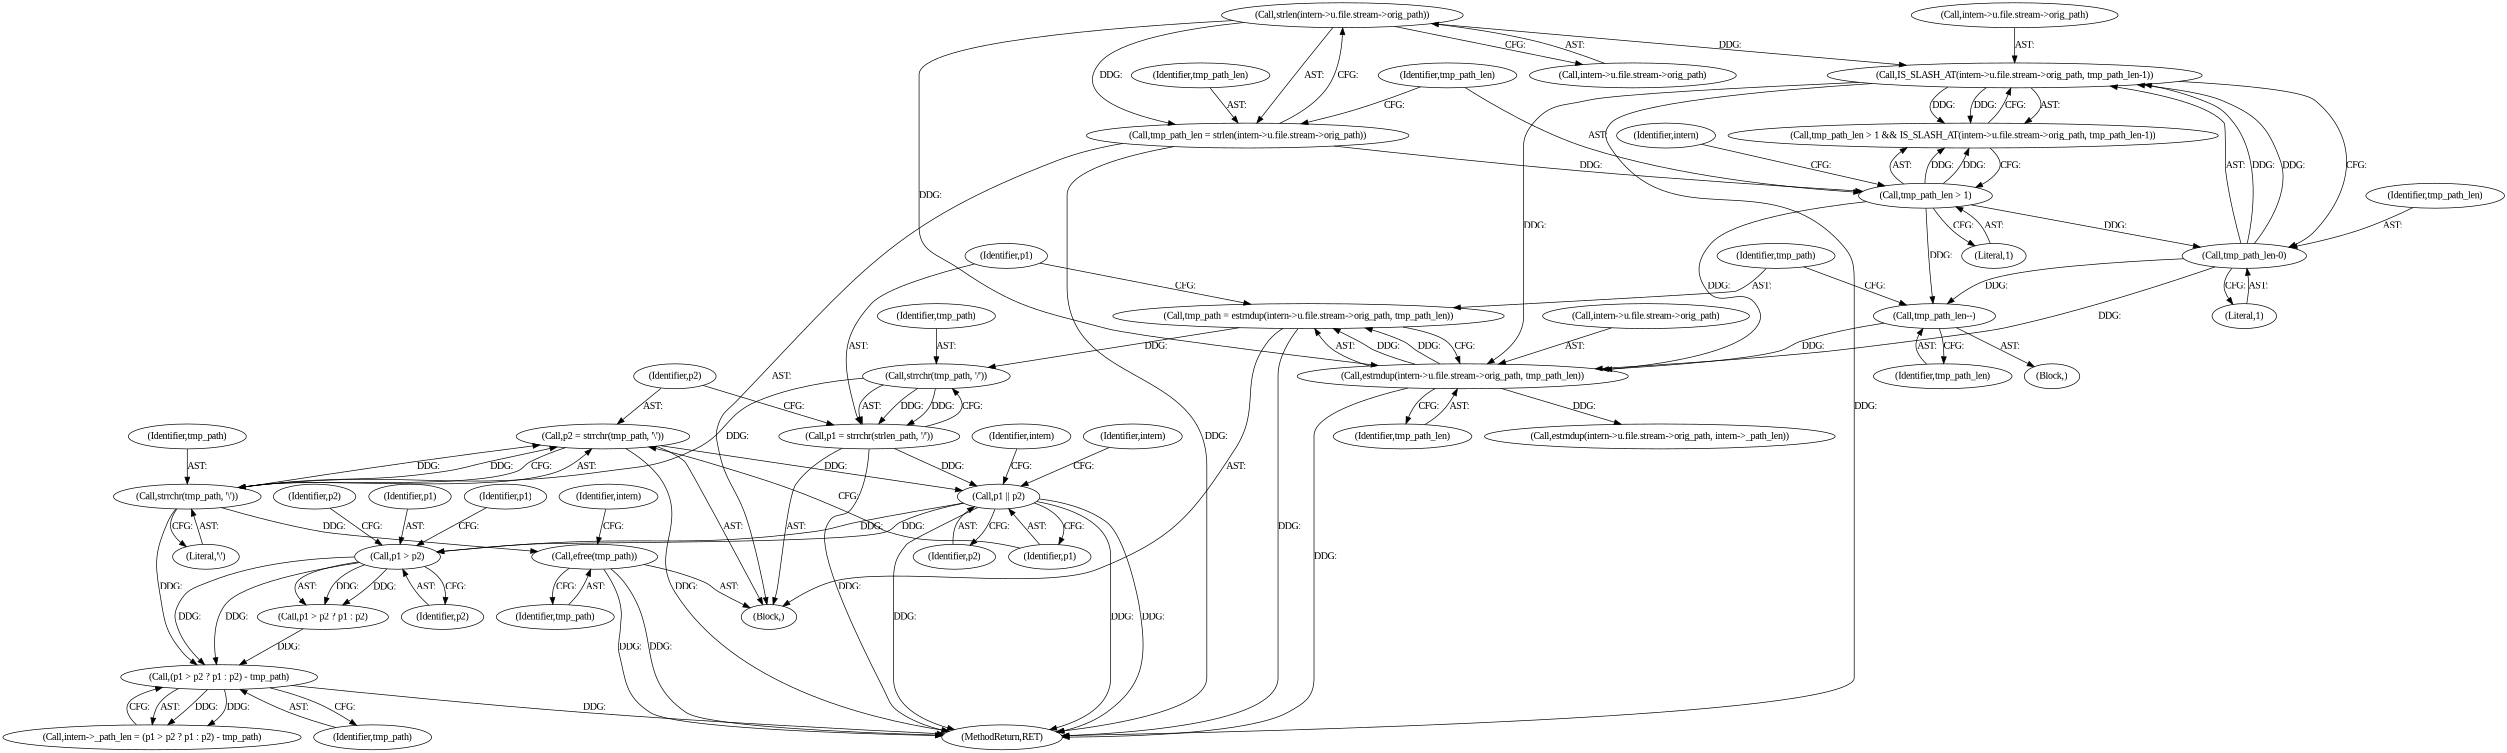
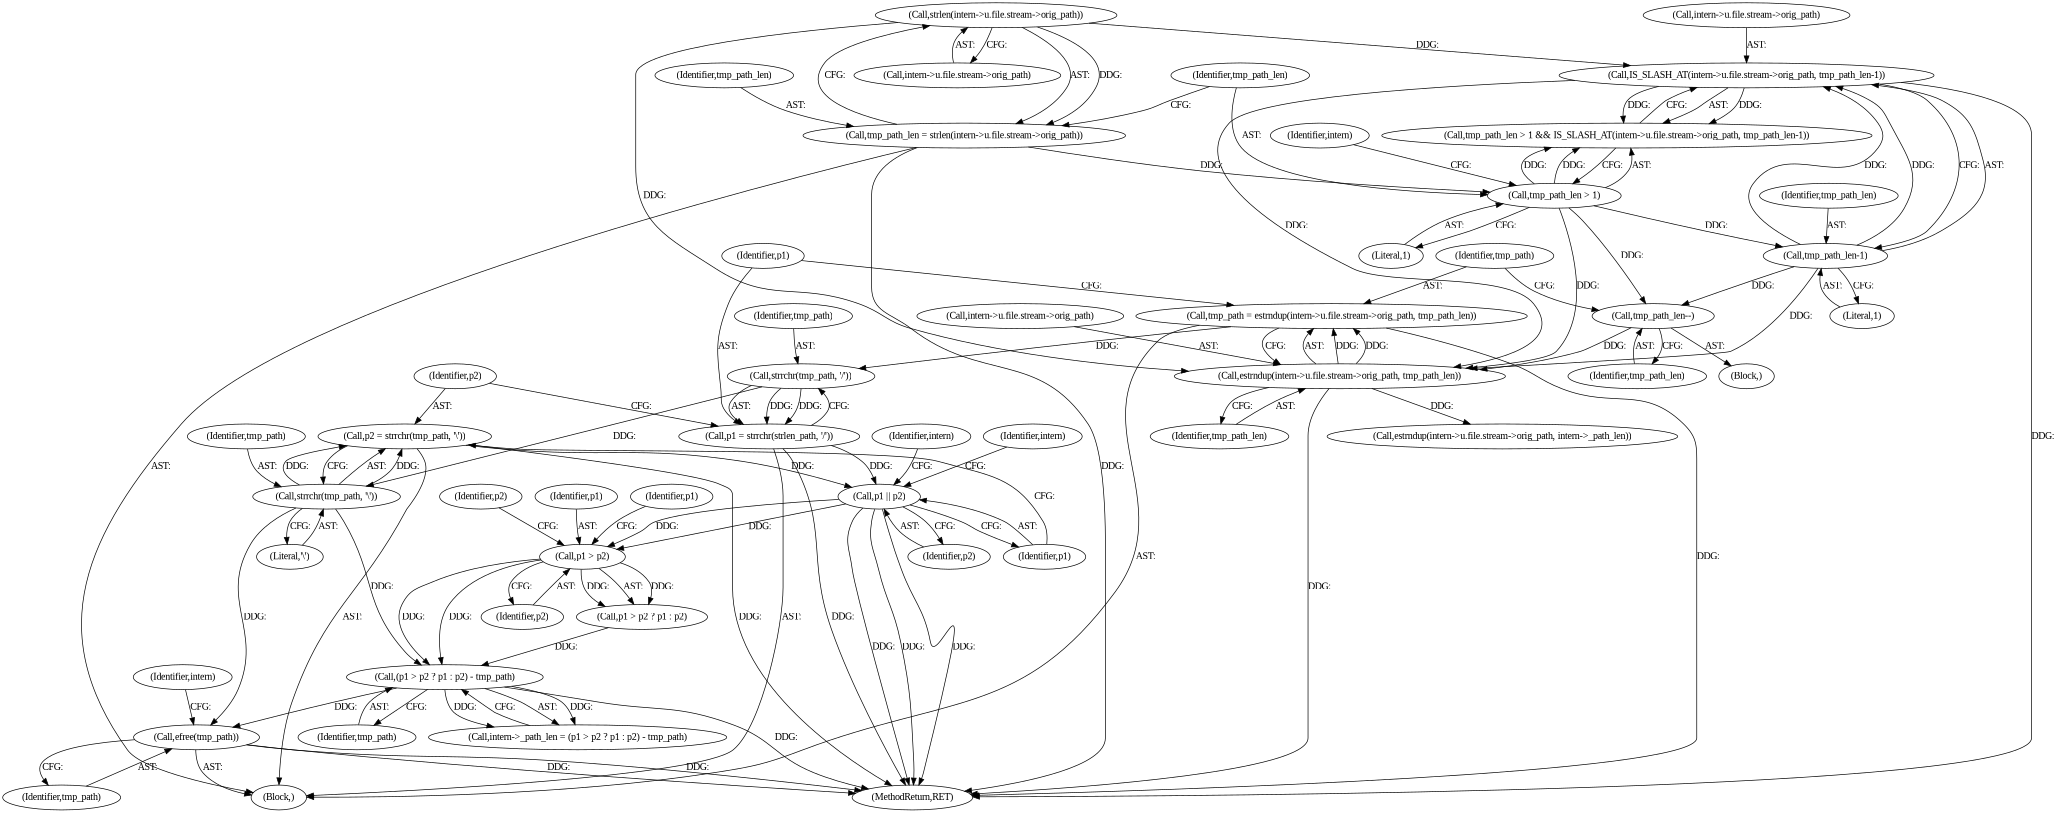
node "(Call,tmp_path_len-0)": label "(Call,tmp_path_len-0)" -> "(Call,tmp_path_len-1)"
edge "(Call,(p1 > p2 ? p1 : p2) - tmp_path)" -> "(Call,efree(tmp_path))": added, label "DDG:"
